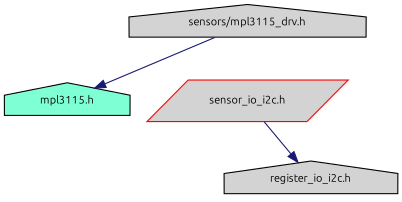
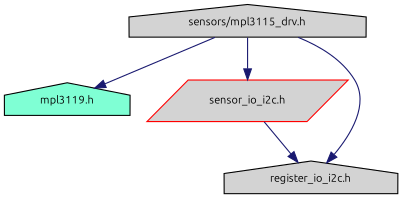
edge "sensors/mpl3115_drv.h" -> "sensor_io_i2c.h": added
edge "sensors/mpl3115_drv.h" -> "register_io_i2c.h": added
node "mpl3115.h": label "mpl3115.h" -> "mpl3119.h"
